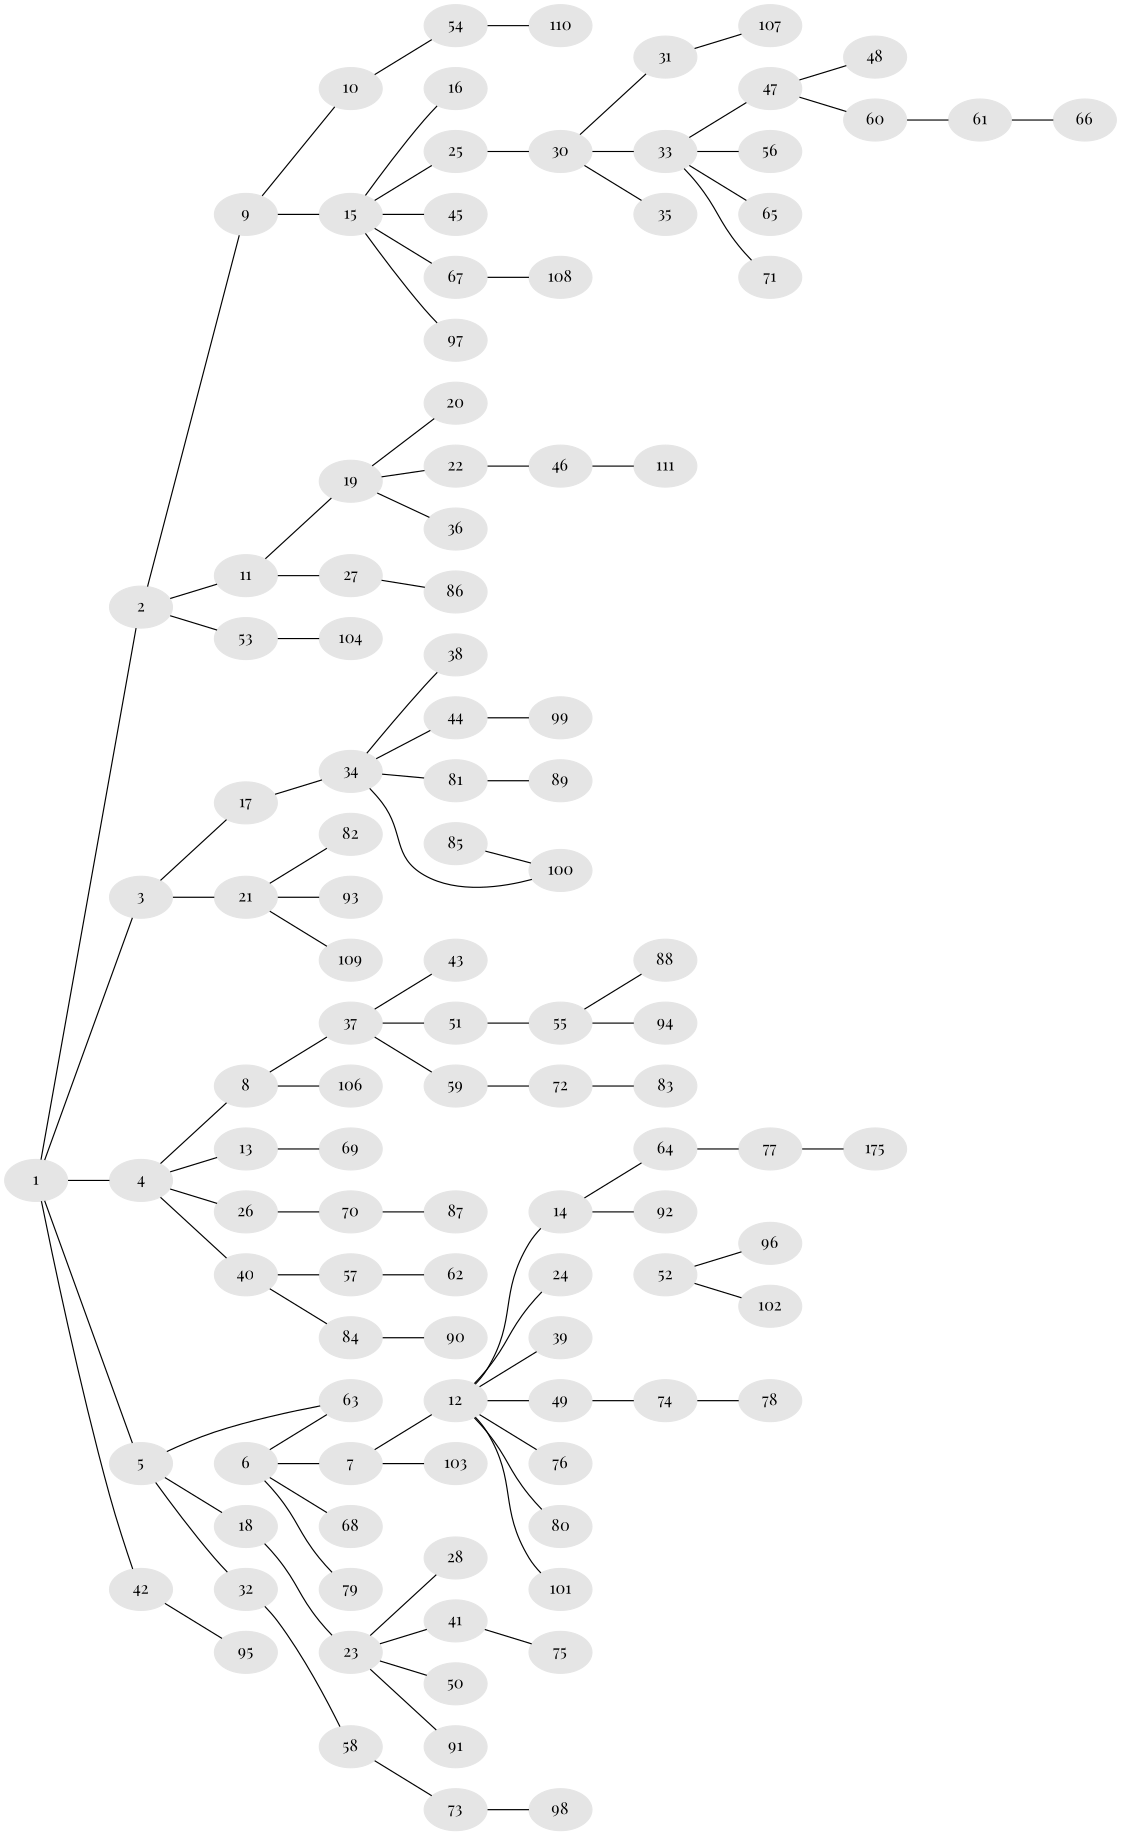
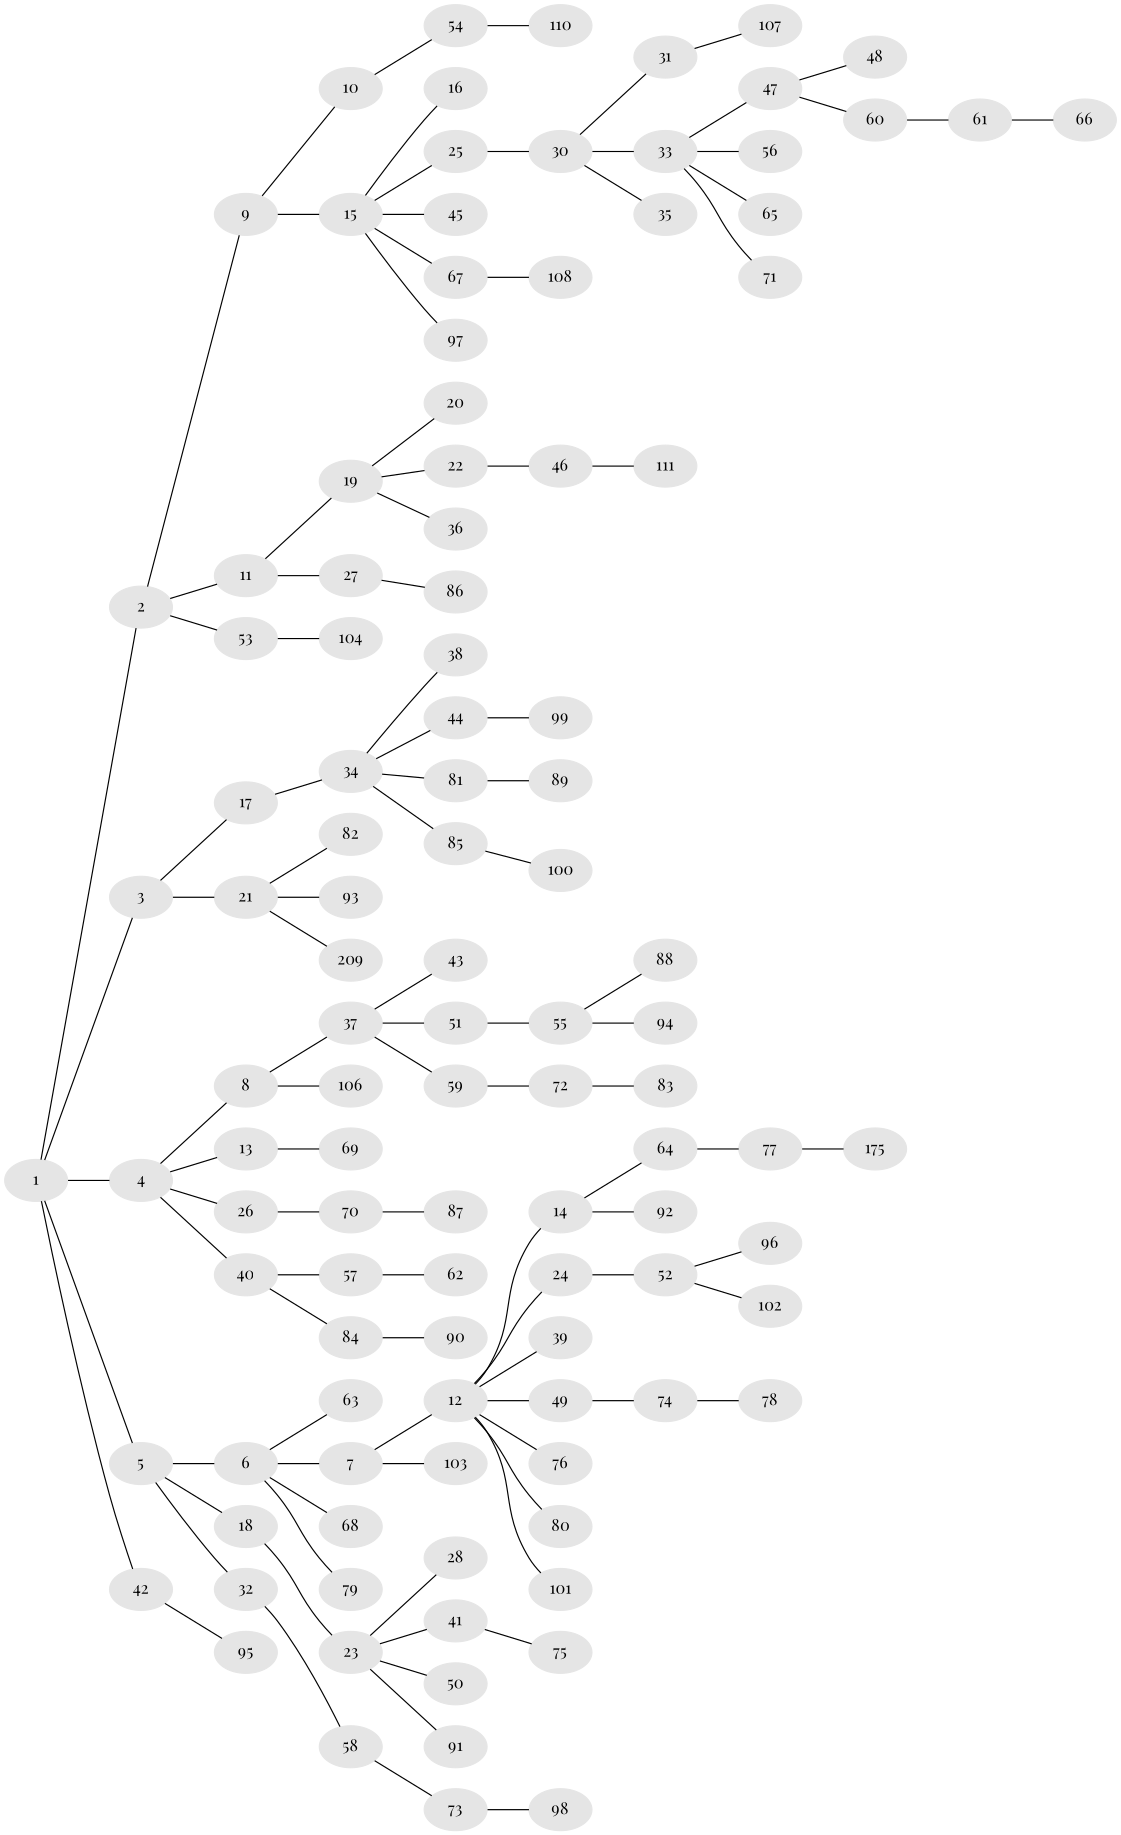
edge "34" -- "100": now "34" -- "85"
node "109": label "109" -> "209"
edge "24" -- "52": added
edge "63" -- "5": now "6" -- "5"
